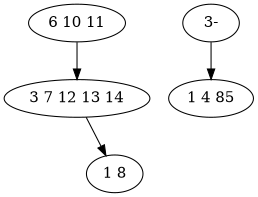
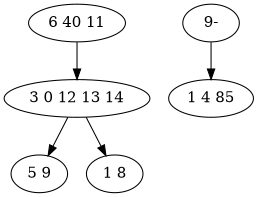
node "6 10 11": label "6 10 11" -> "6 40 11"
node "3-": label "3-" -> "9-"
node "3 7 12 13 14": label "3 7 12 13 14" -> "3 0 12 13 14"
node "5 9": added
